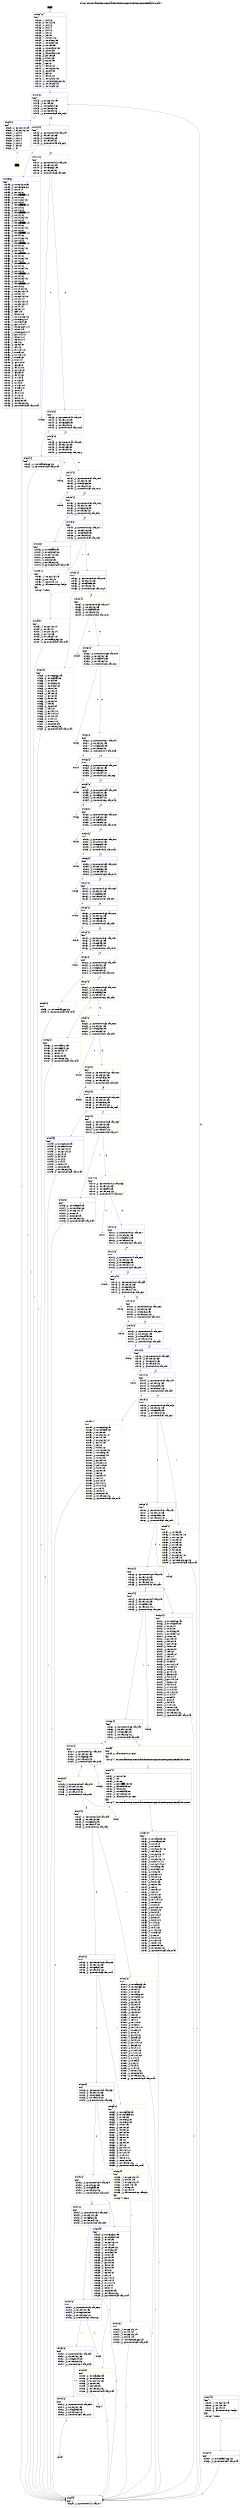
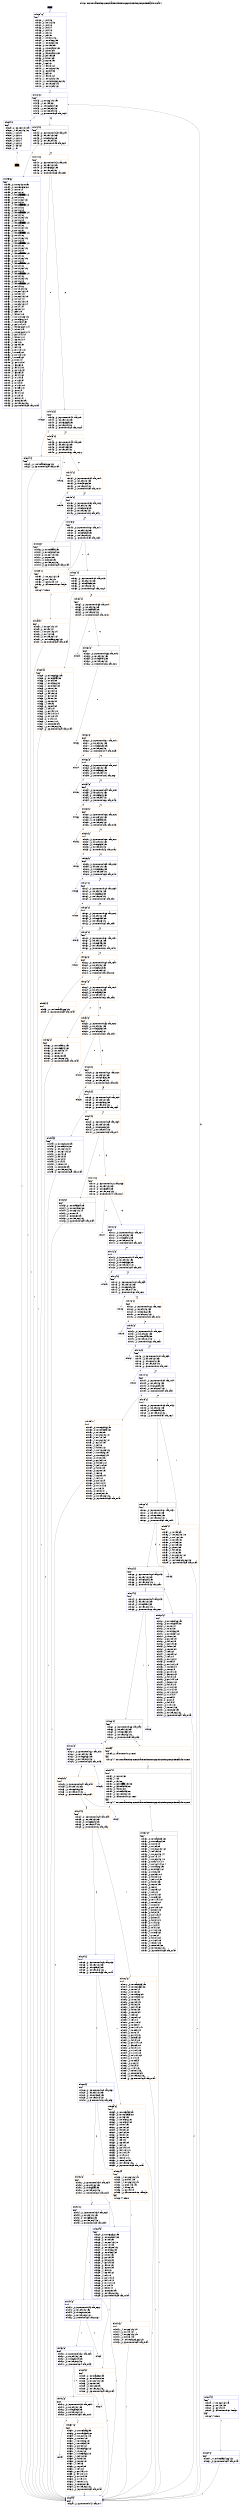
edge "0x401550 [28]" -> "0x40156c [28]": removed, label "18"
node "0x4025b0 [106]": added
